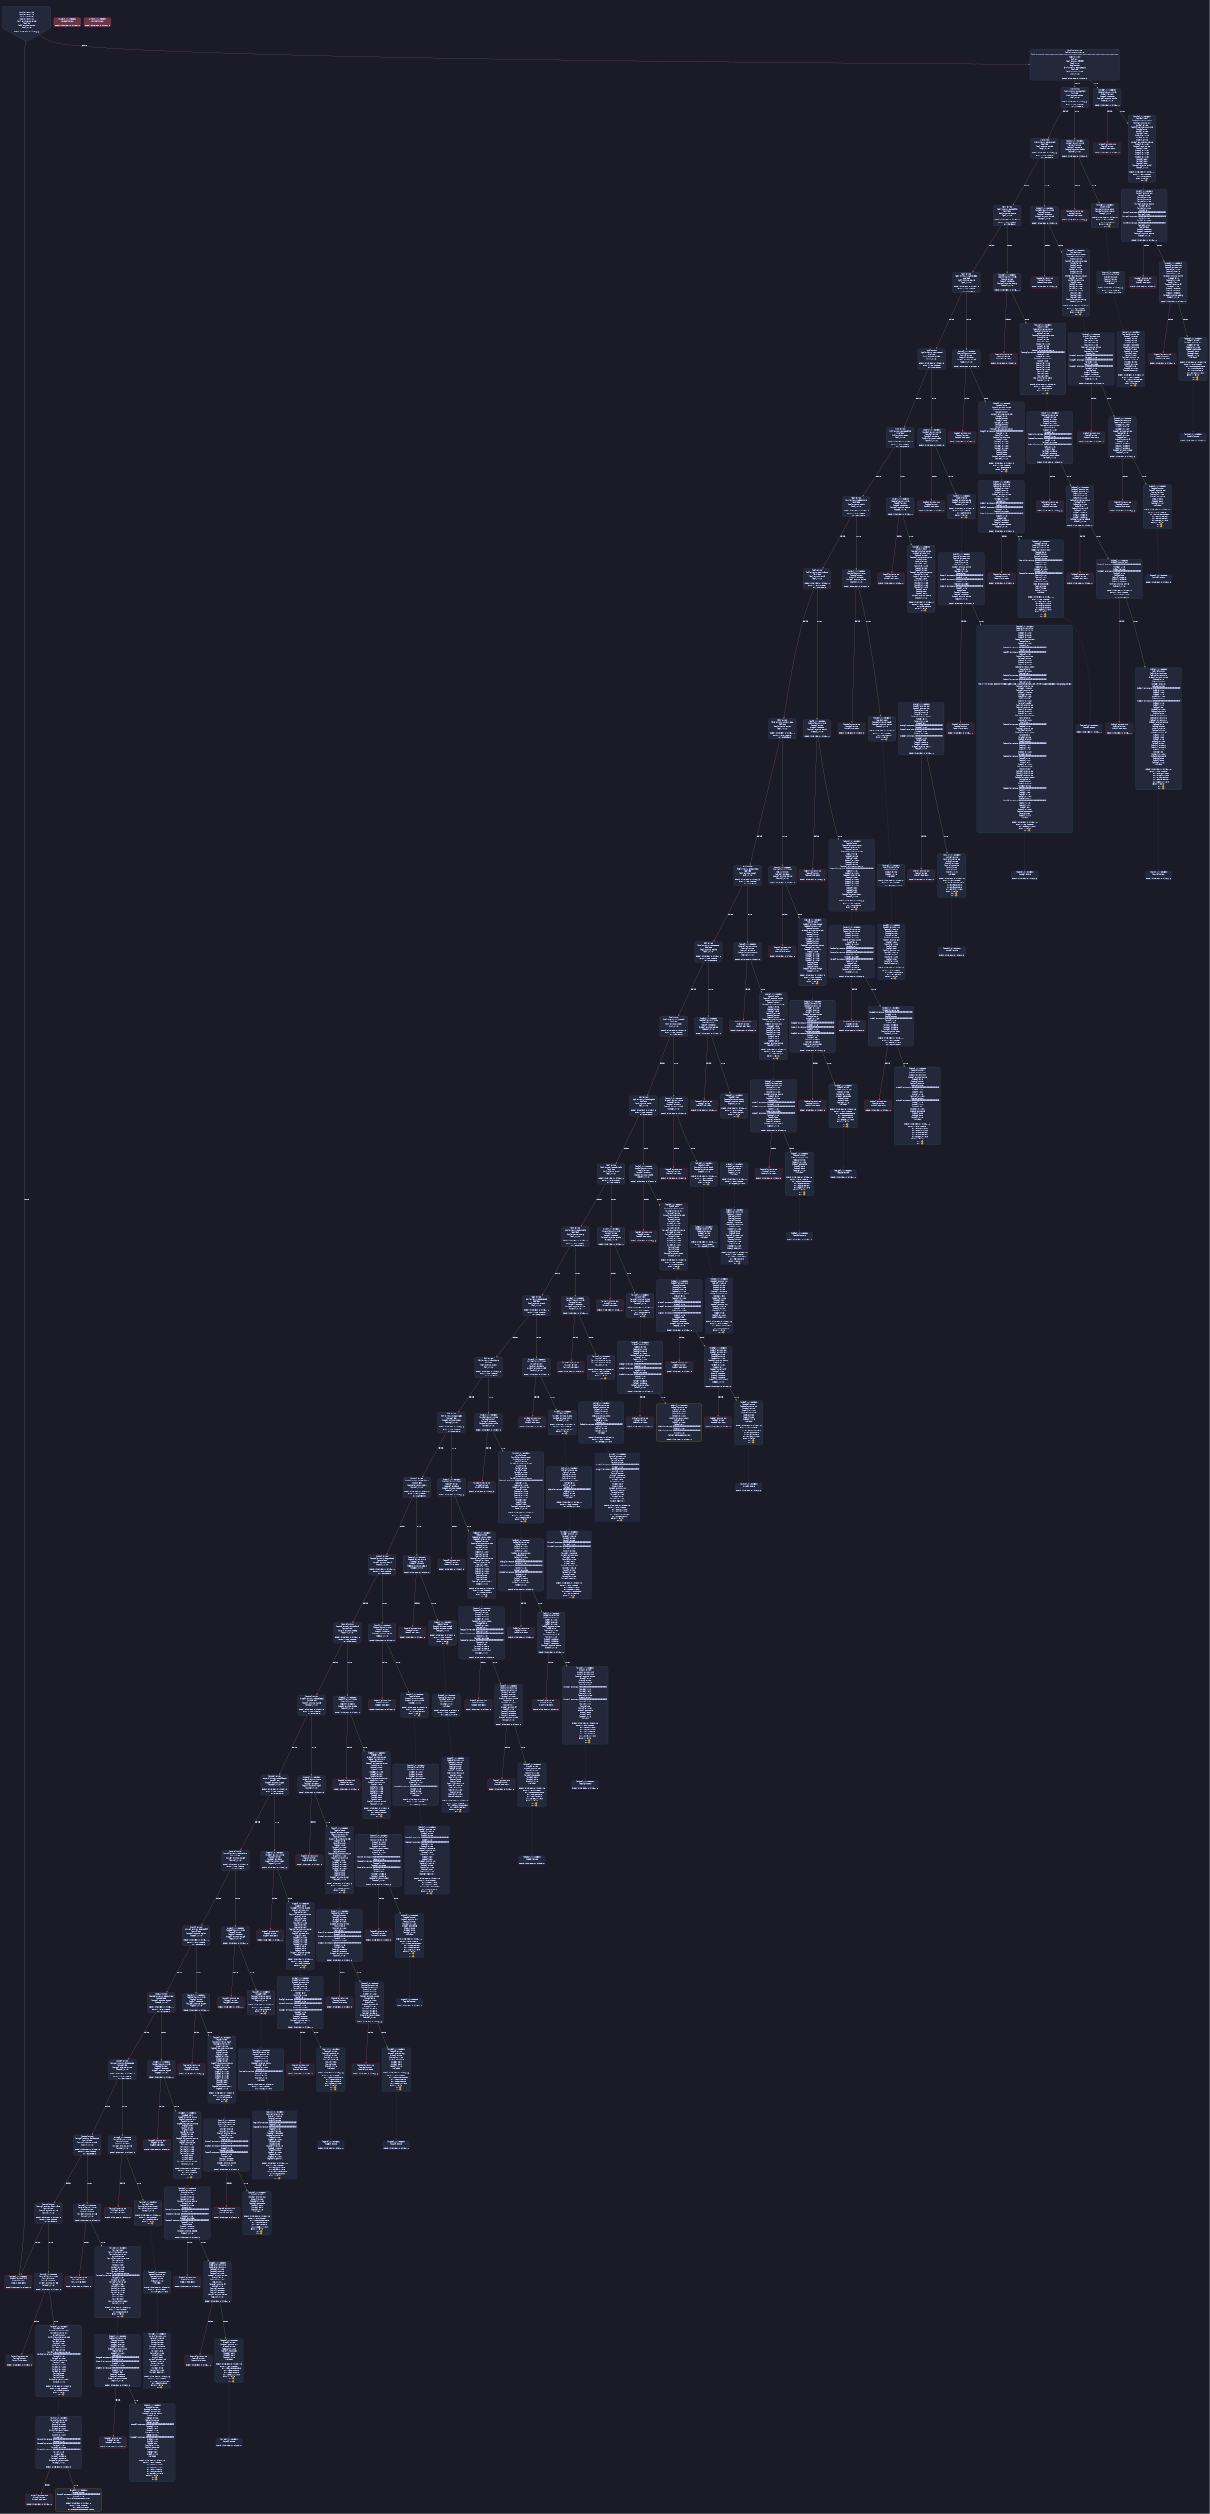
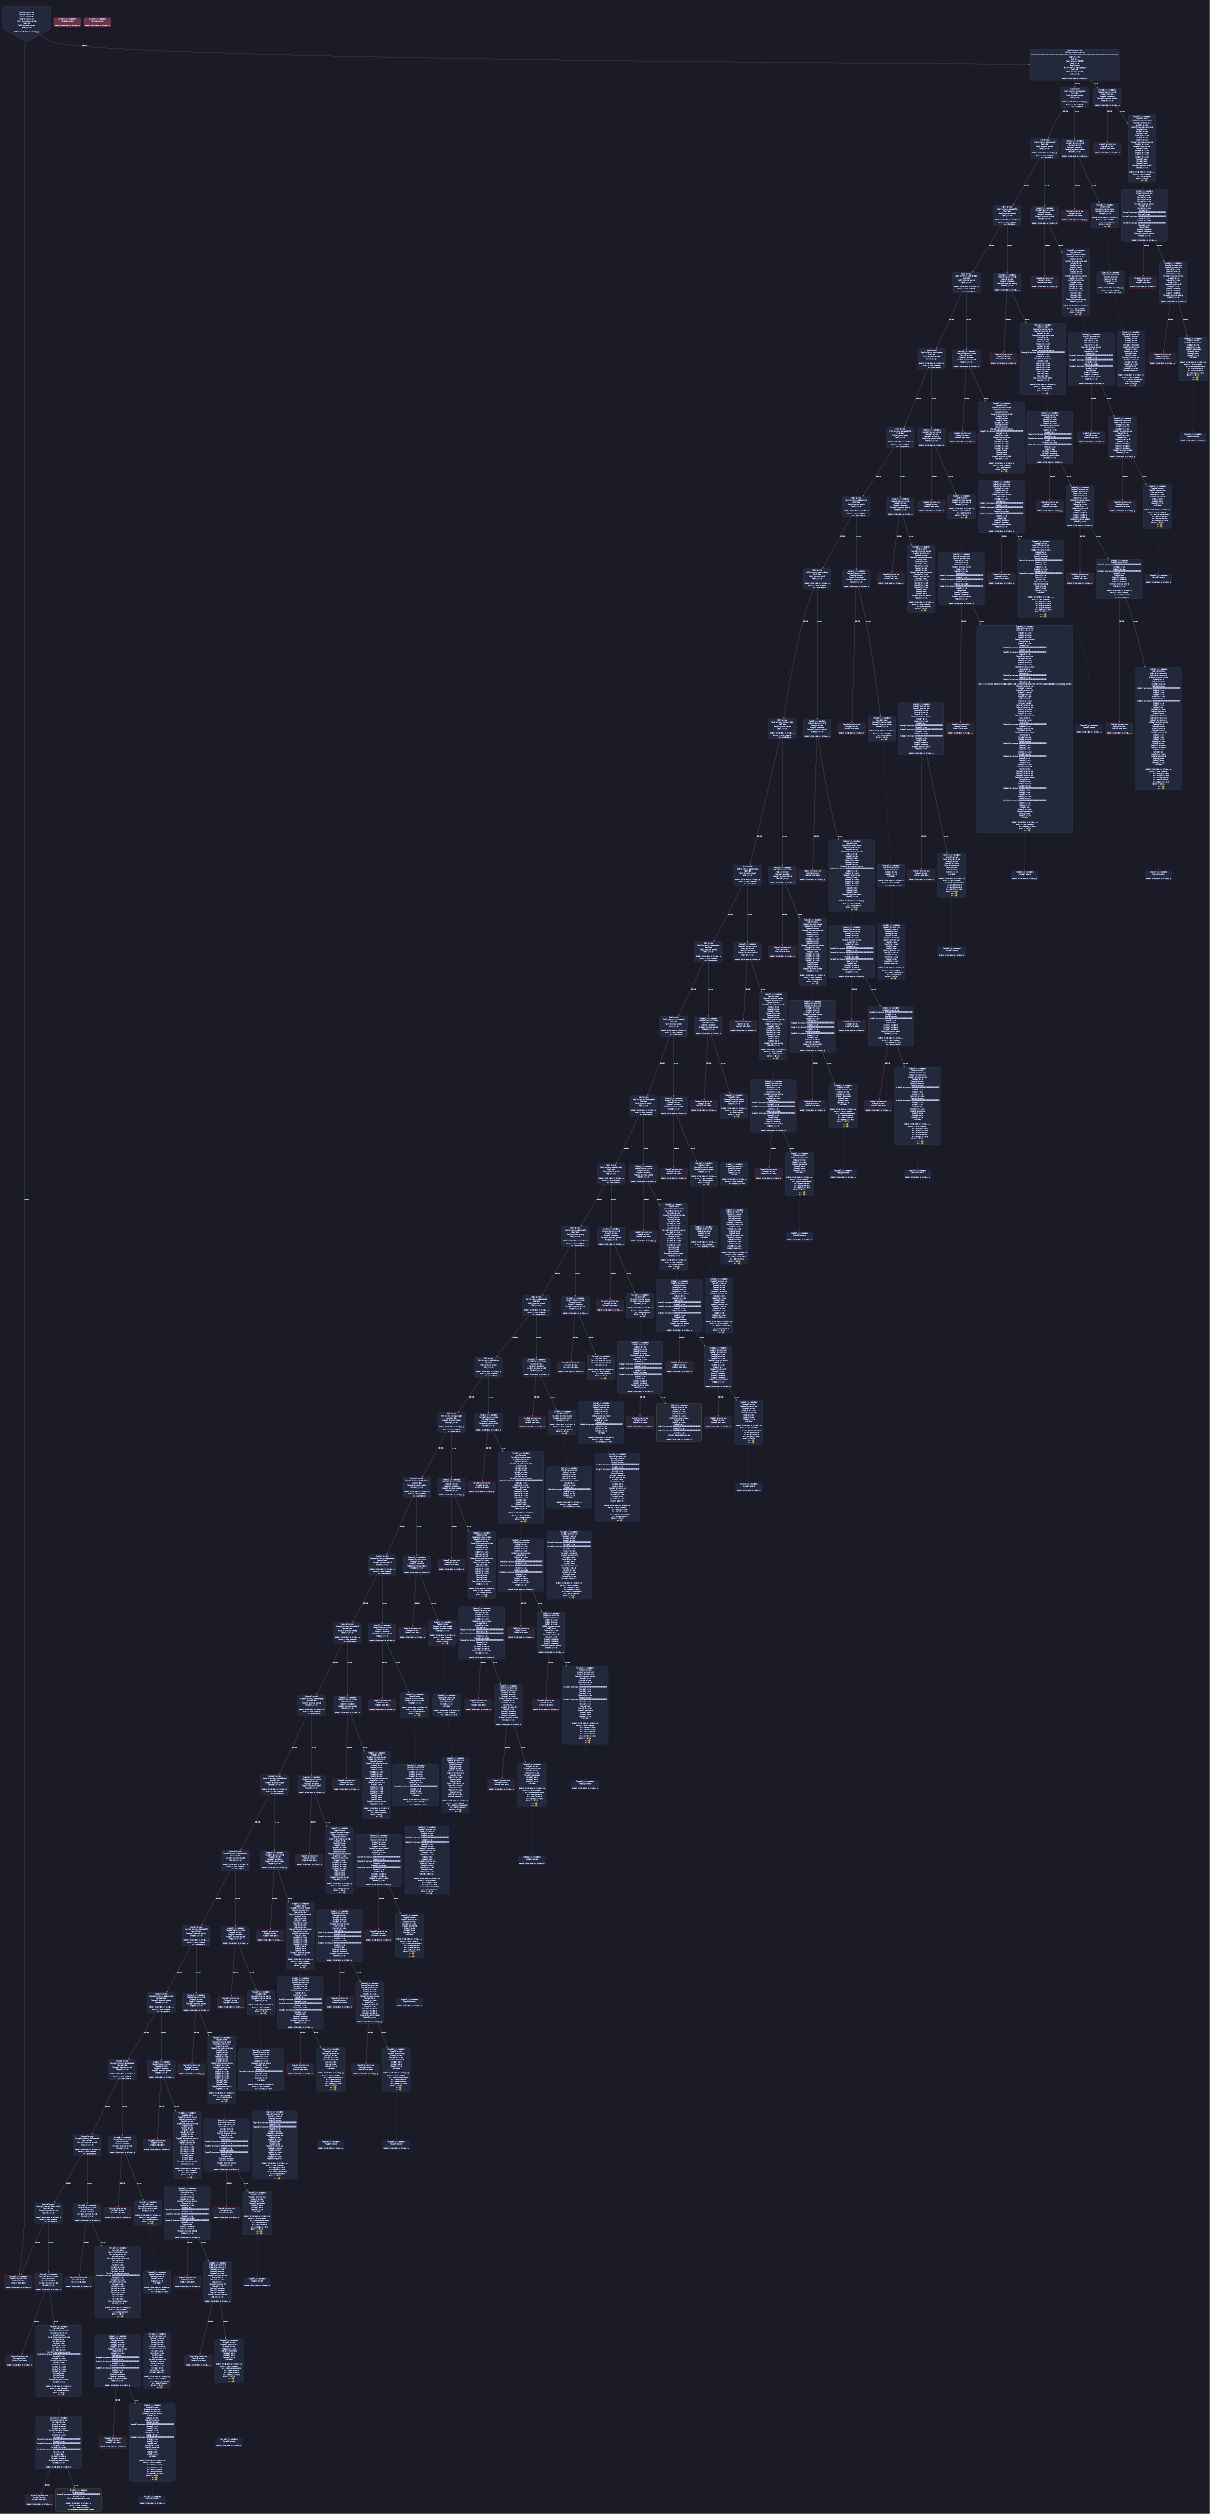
node "[0340] JUMPDEST [0341] STOP Stack size req: 0, sizeΔ: 0": added
node "[041d] JUMPDEST [041e] STOP Stack size req: 0, sizeΔ: 0": label "[041d] JUMPDEST [041e] STOP Stack size req: 0, sizeΔ: 0" -> "[041d] JUMPDEST [041e] STOP Stack size req: 0, edc: 0"
node "[06df] JUMPDEST [06e0] STOP Stack size req: 0, sizeΔ: 0": added
node "[077a] JUMPDEST [077b] STOP Stack size req: 0, sizeΔ: 0": added
